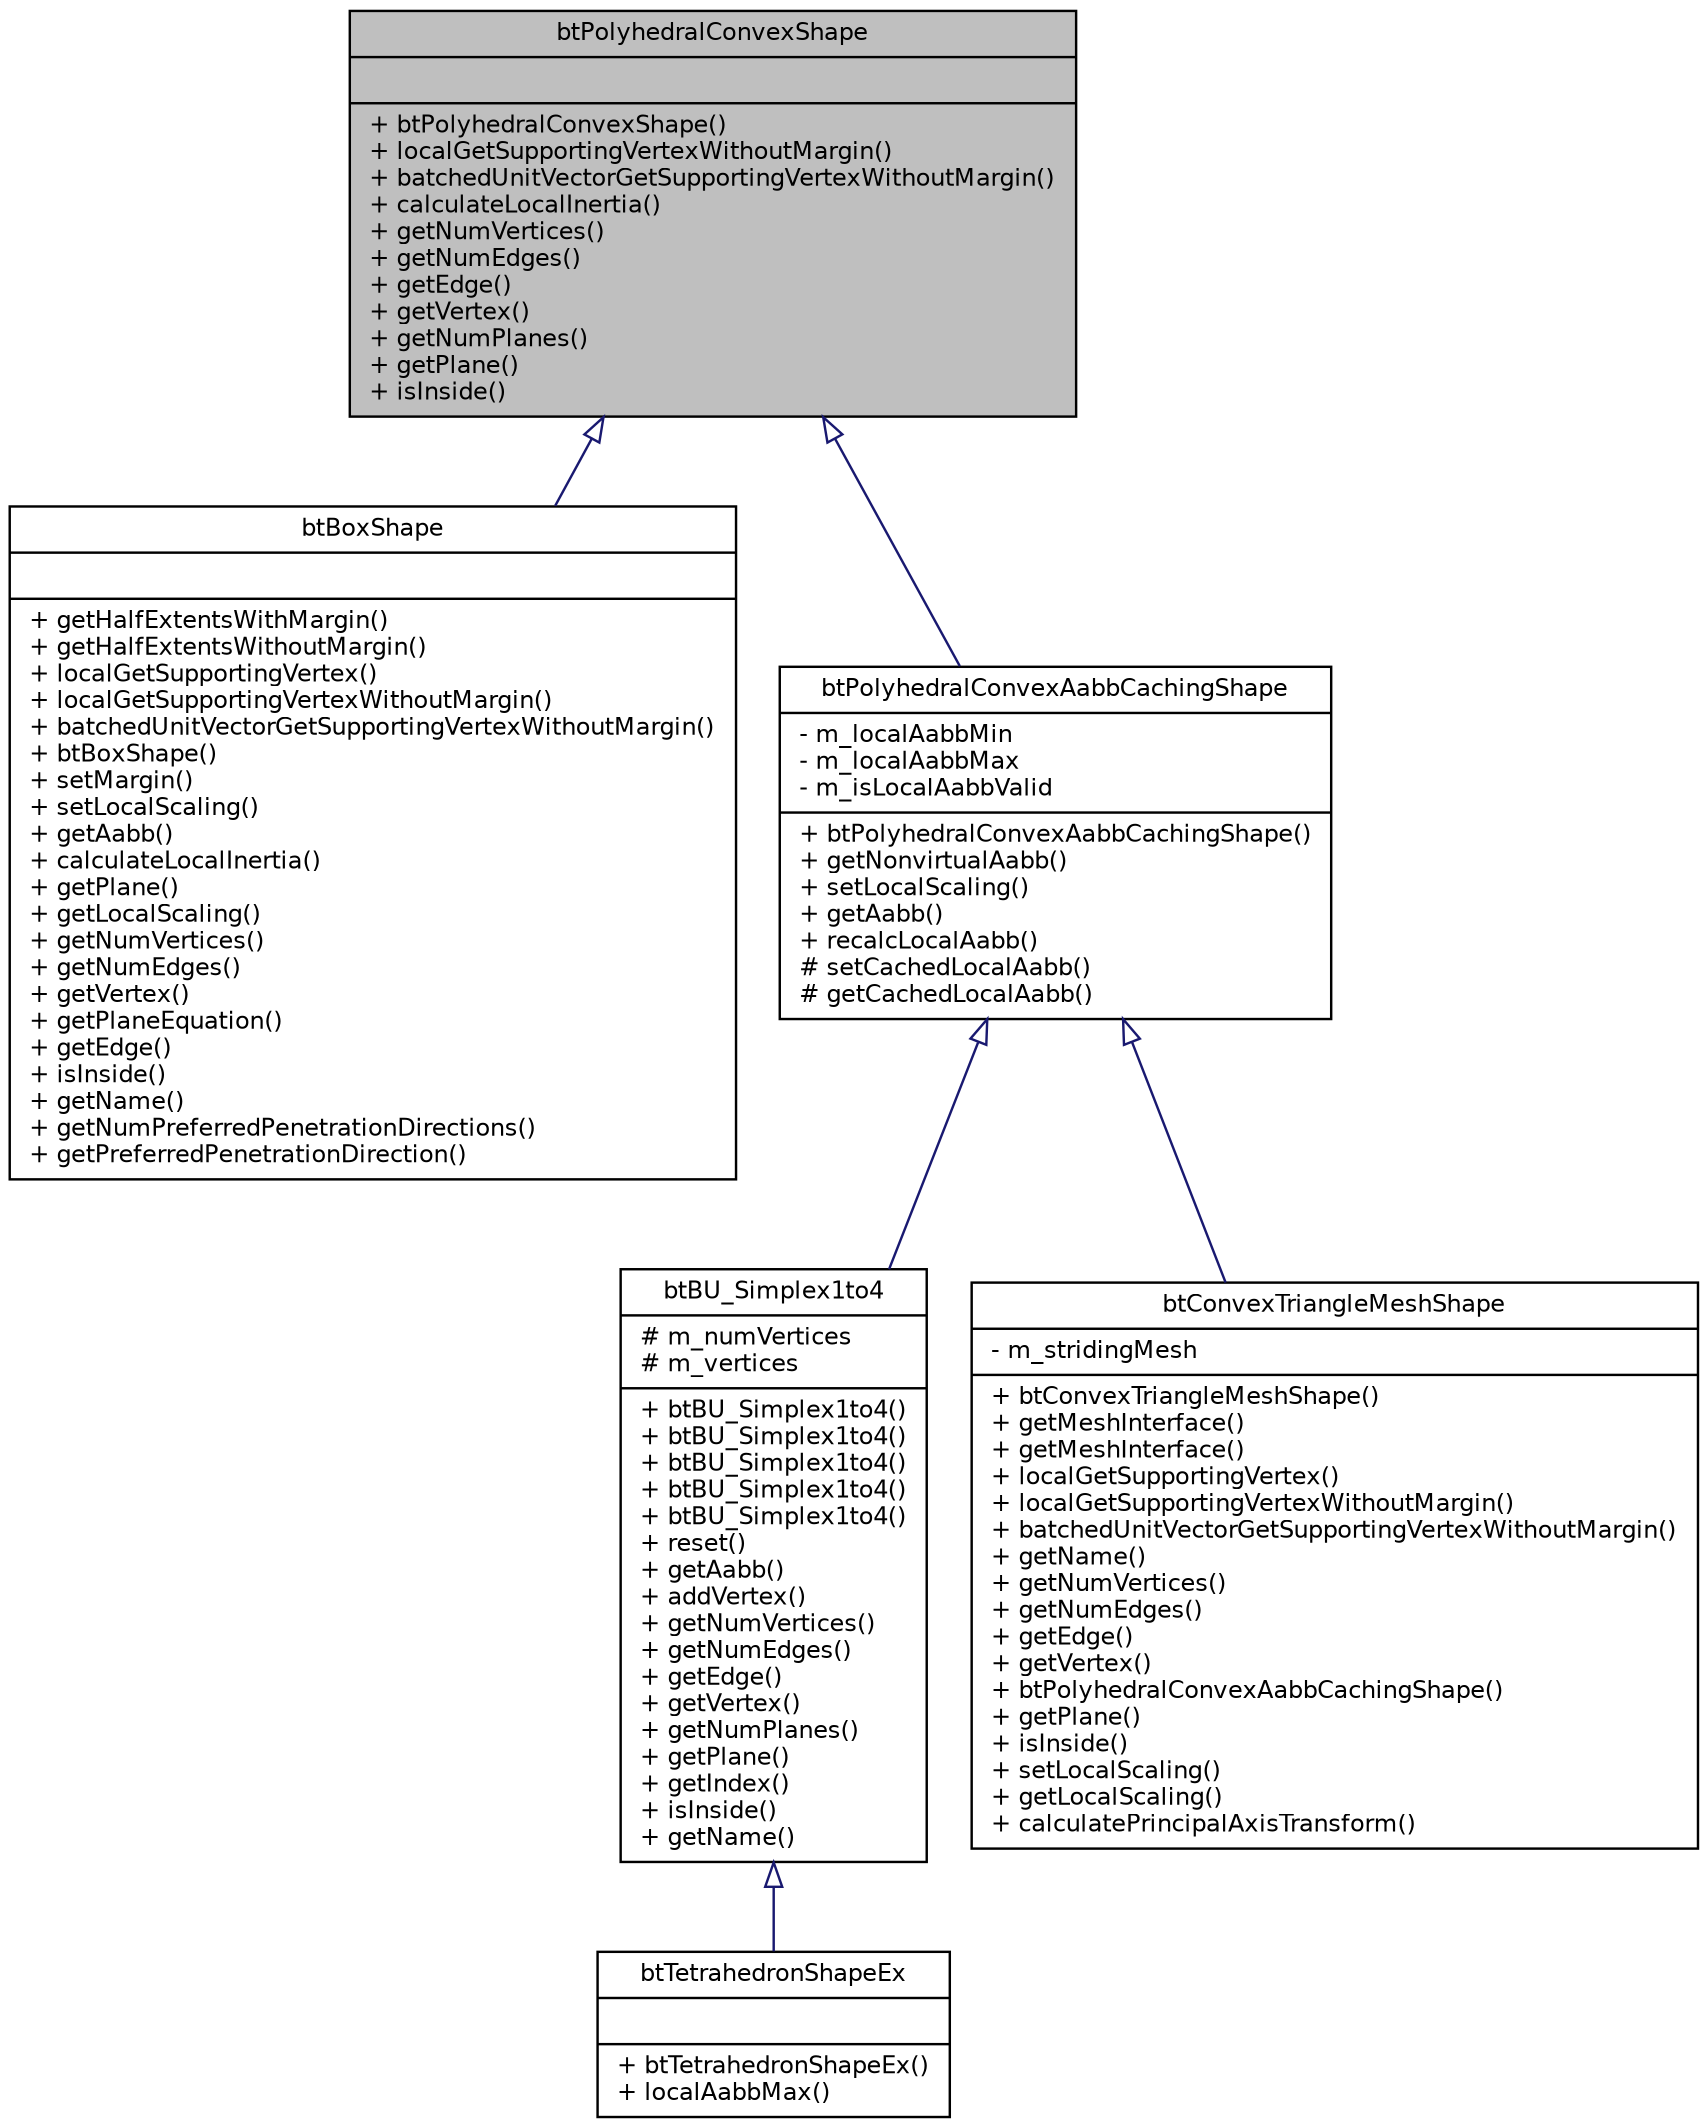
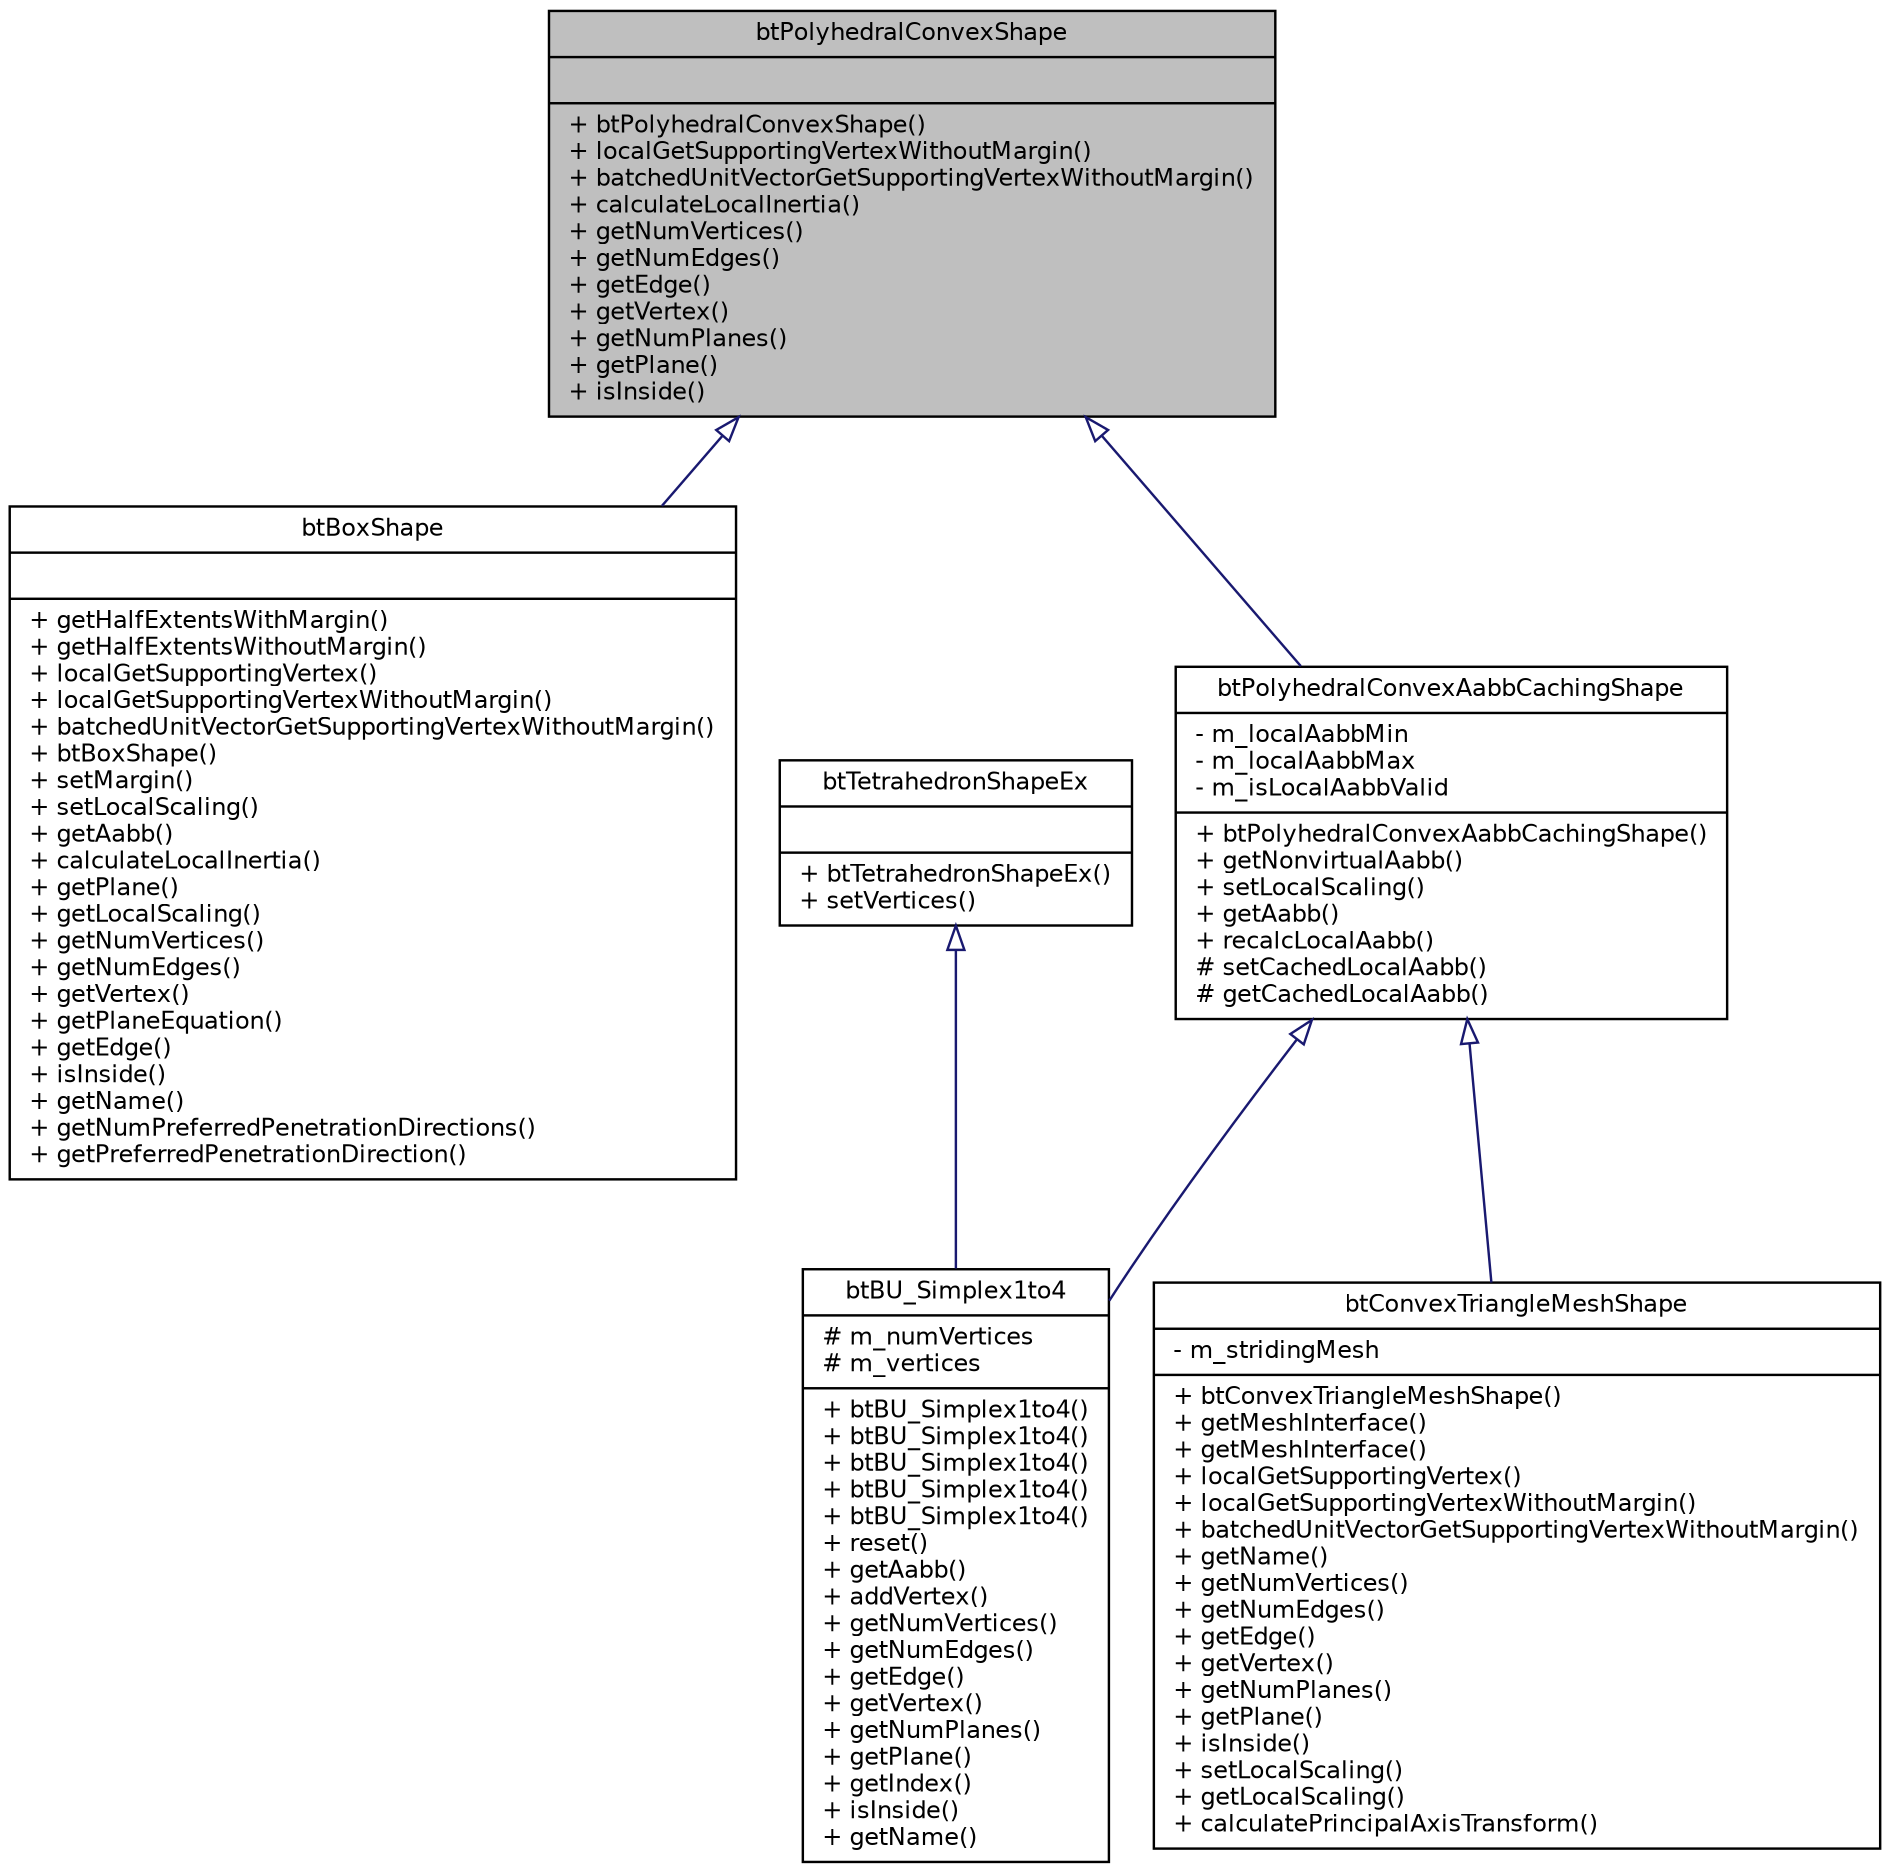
node "btConvexTriangleMeshShape": text "+ btPolyhedralConvexAabbCachingShape()" -> "+ getNumPlanes()"
edge "btTetrahedronShapeEx" -> "btBU_Simplex1to4": reversed
node "btTetrahedronShapeEx": text "+ localAabbMax()" -> "+ setVertices()"
